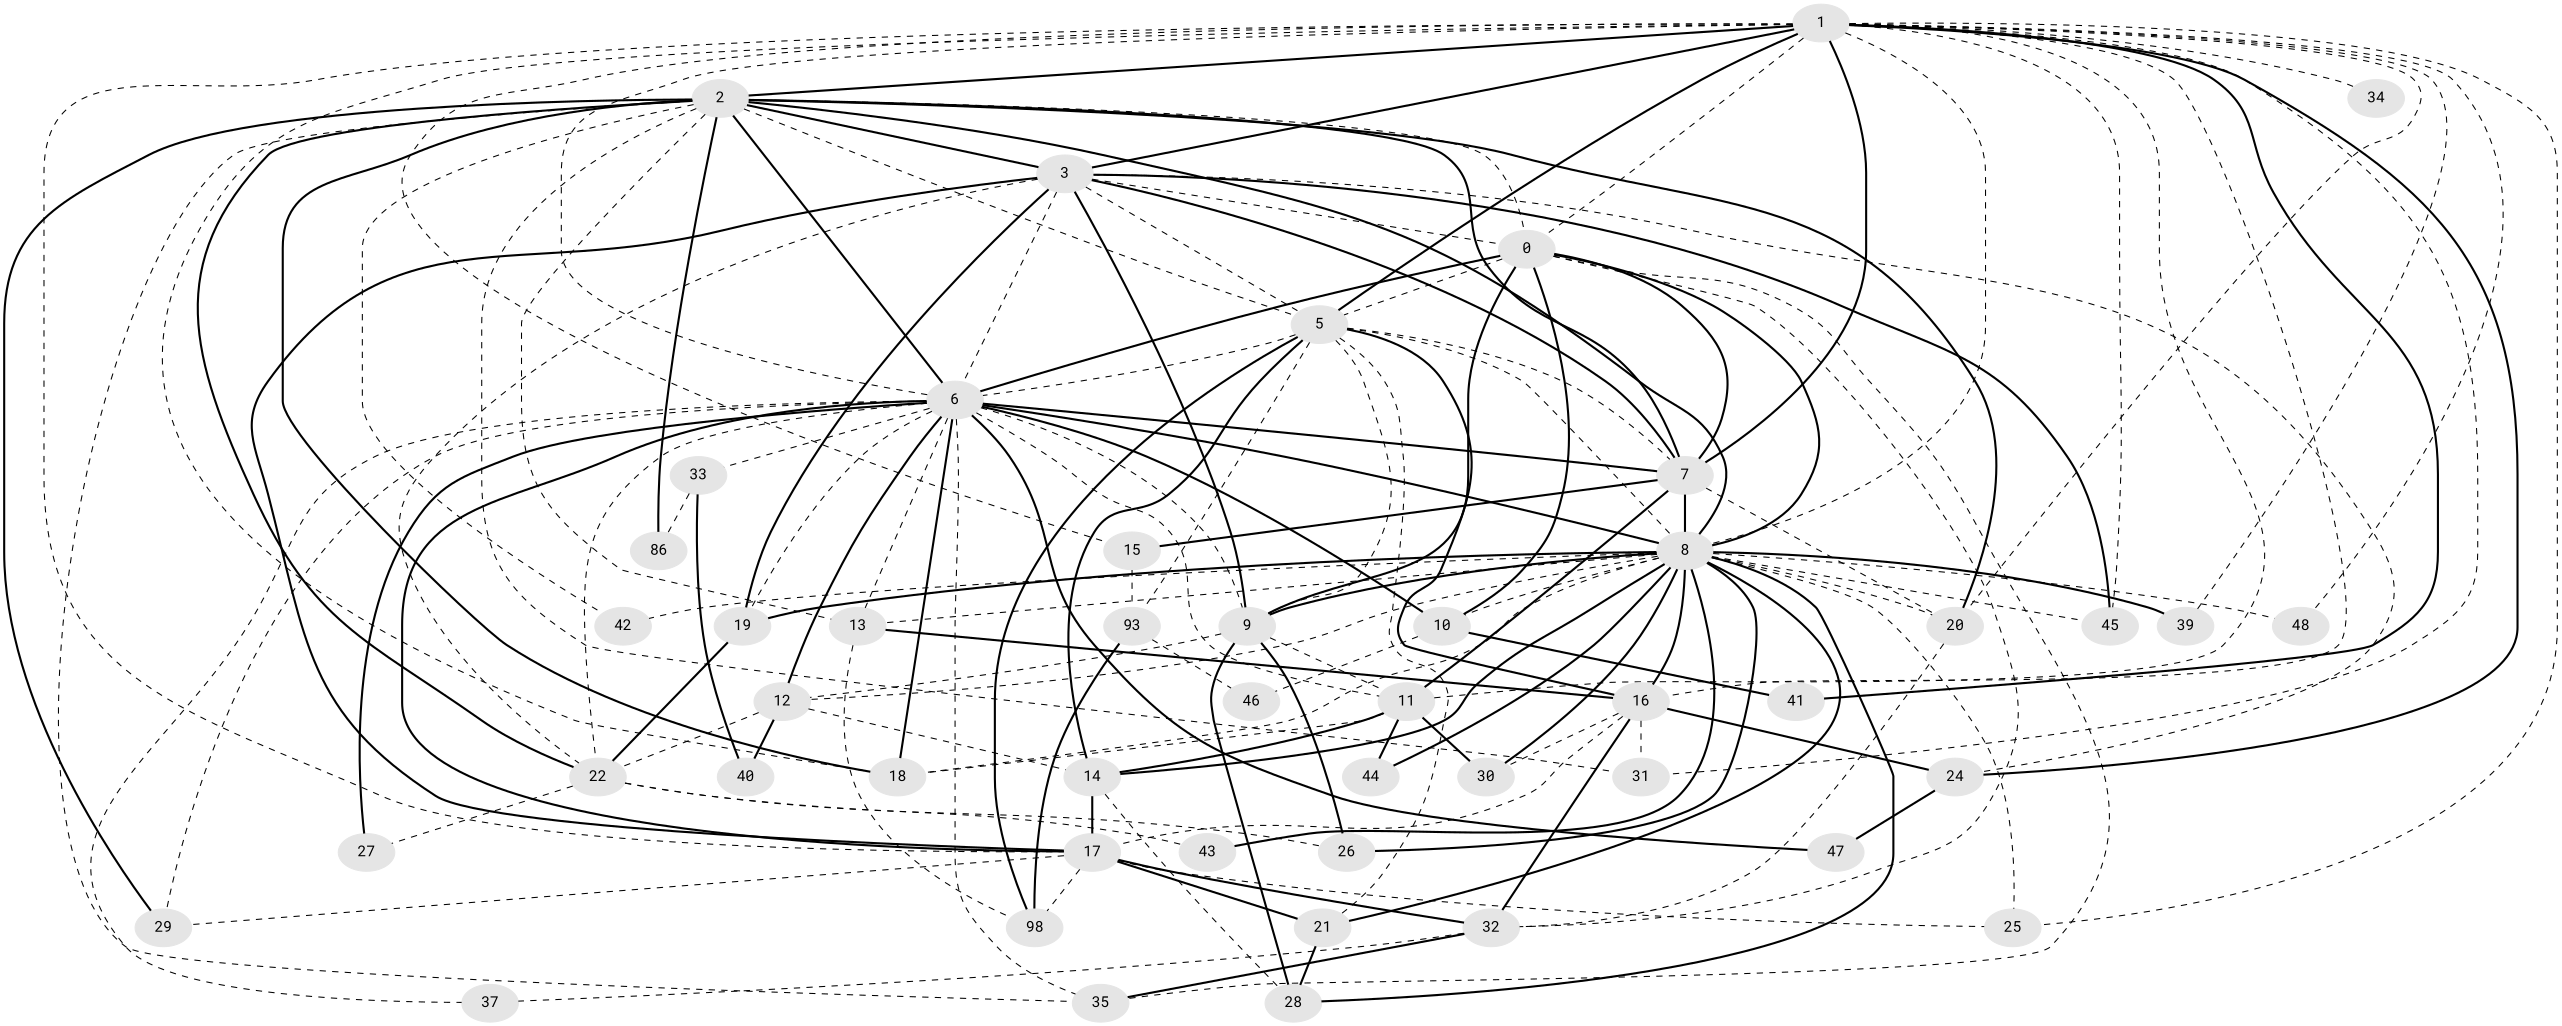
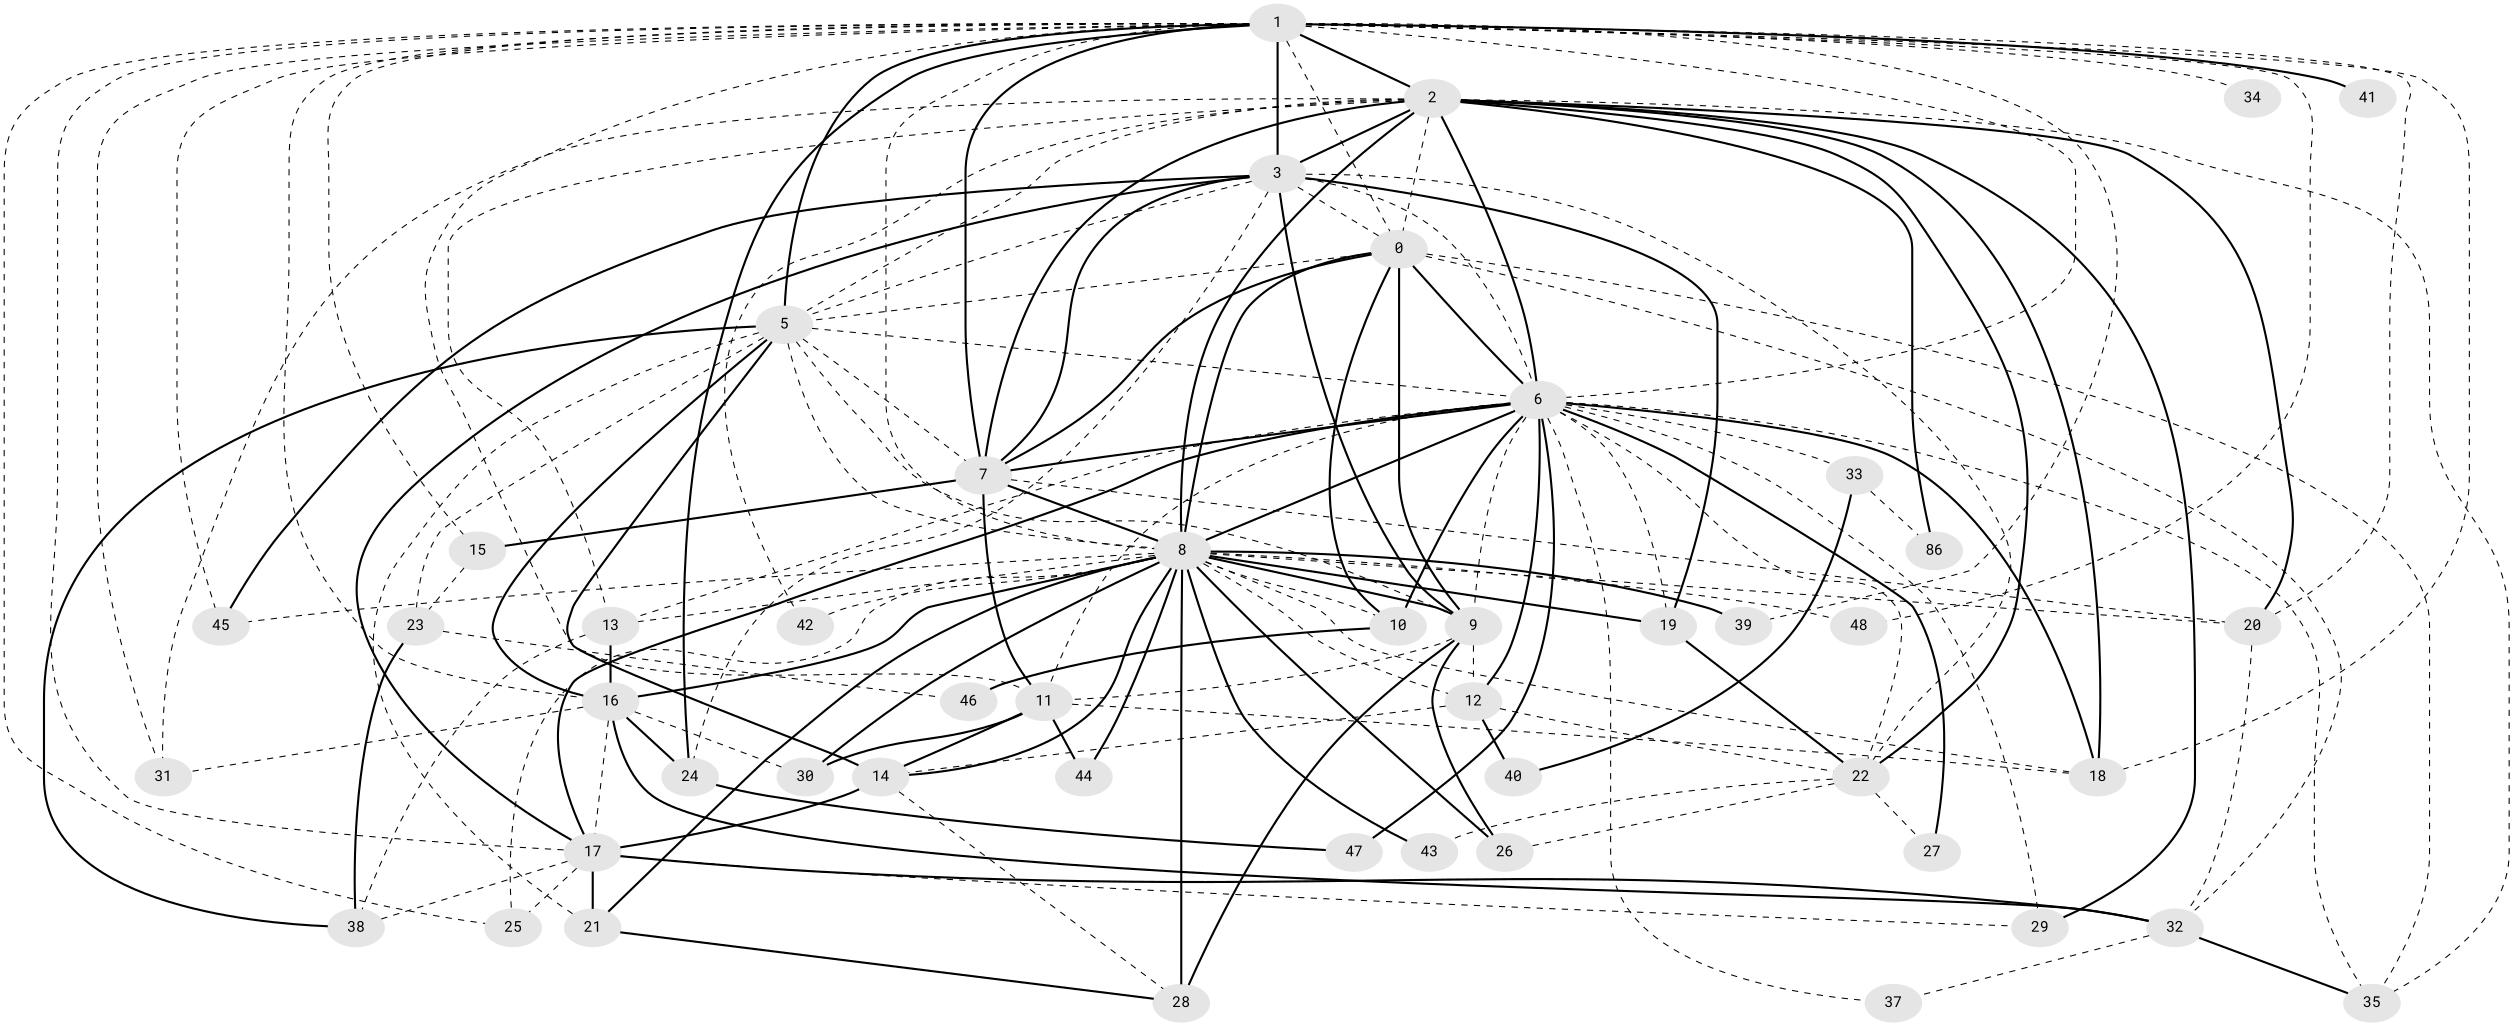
node "93": label "93" -> "23"
edge "10" -- "46": style dashed -> bold
edge "10" -- "41": removed
node "98": label "98" -> "38"
